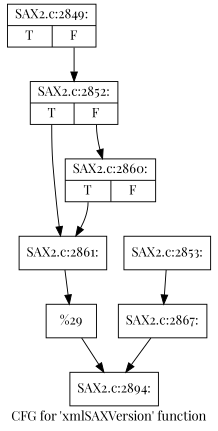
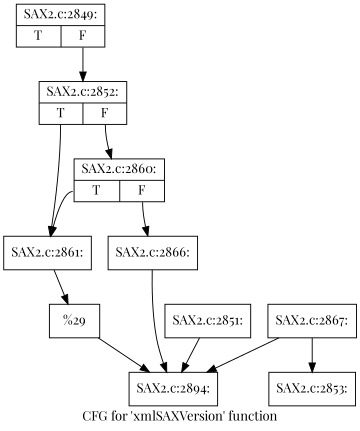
node "SAX2.c:2866:": added
edge "SAX2.c:2853:" -> "SAX2.c:2867:": reversed
node "SAX2.c:2851:": added
